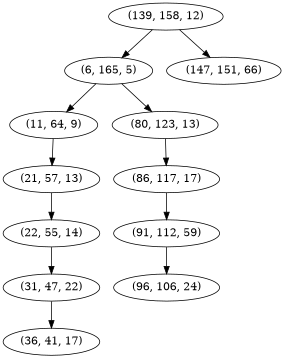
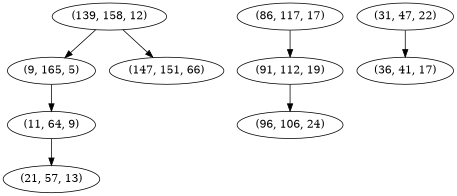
node "(6, 165, 5)": label "(6, 165, 5)" -> "(9, 165, 5)"
node "(80, 123, 13)": removed
node "(22, 55, 14)": removed
node "(91, 112, 59)": label "(91, 112, 59)" -> "(91, 112, 19)"
